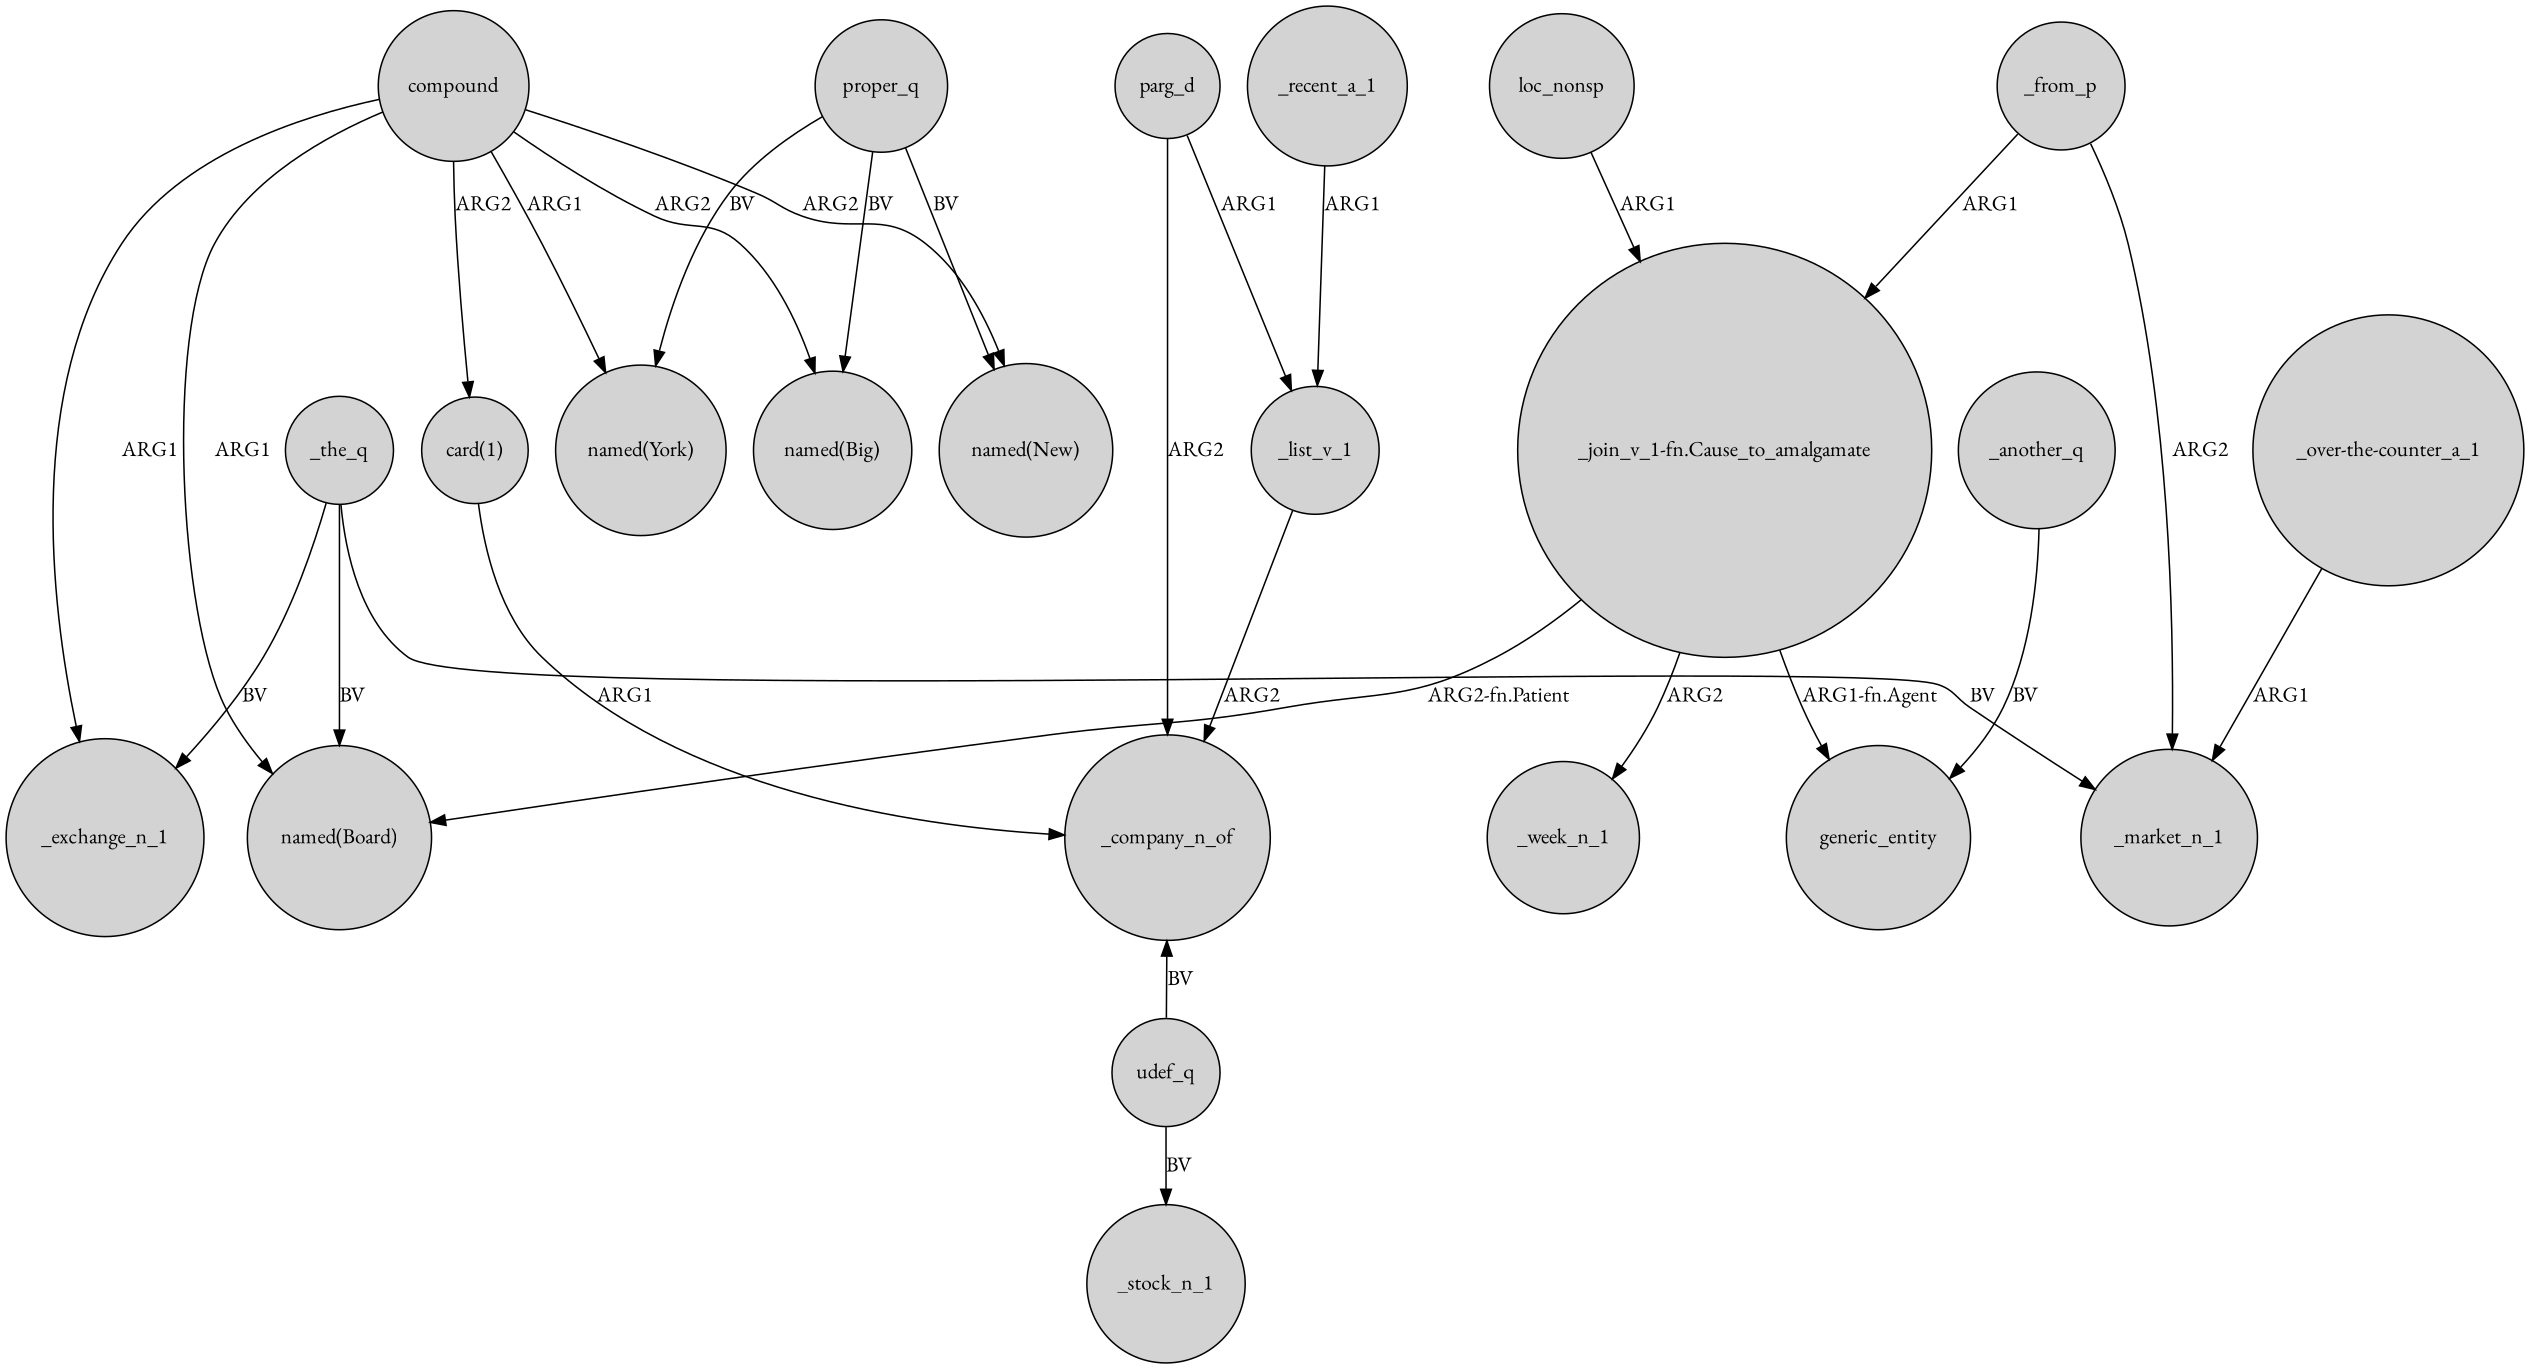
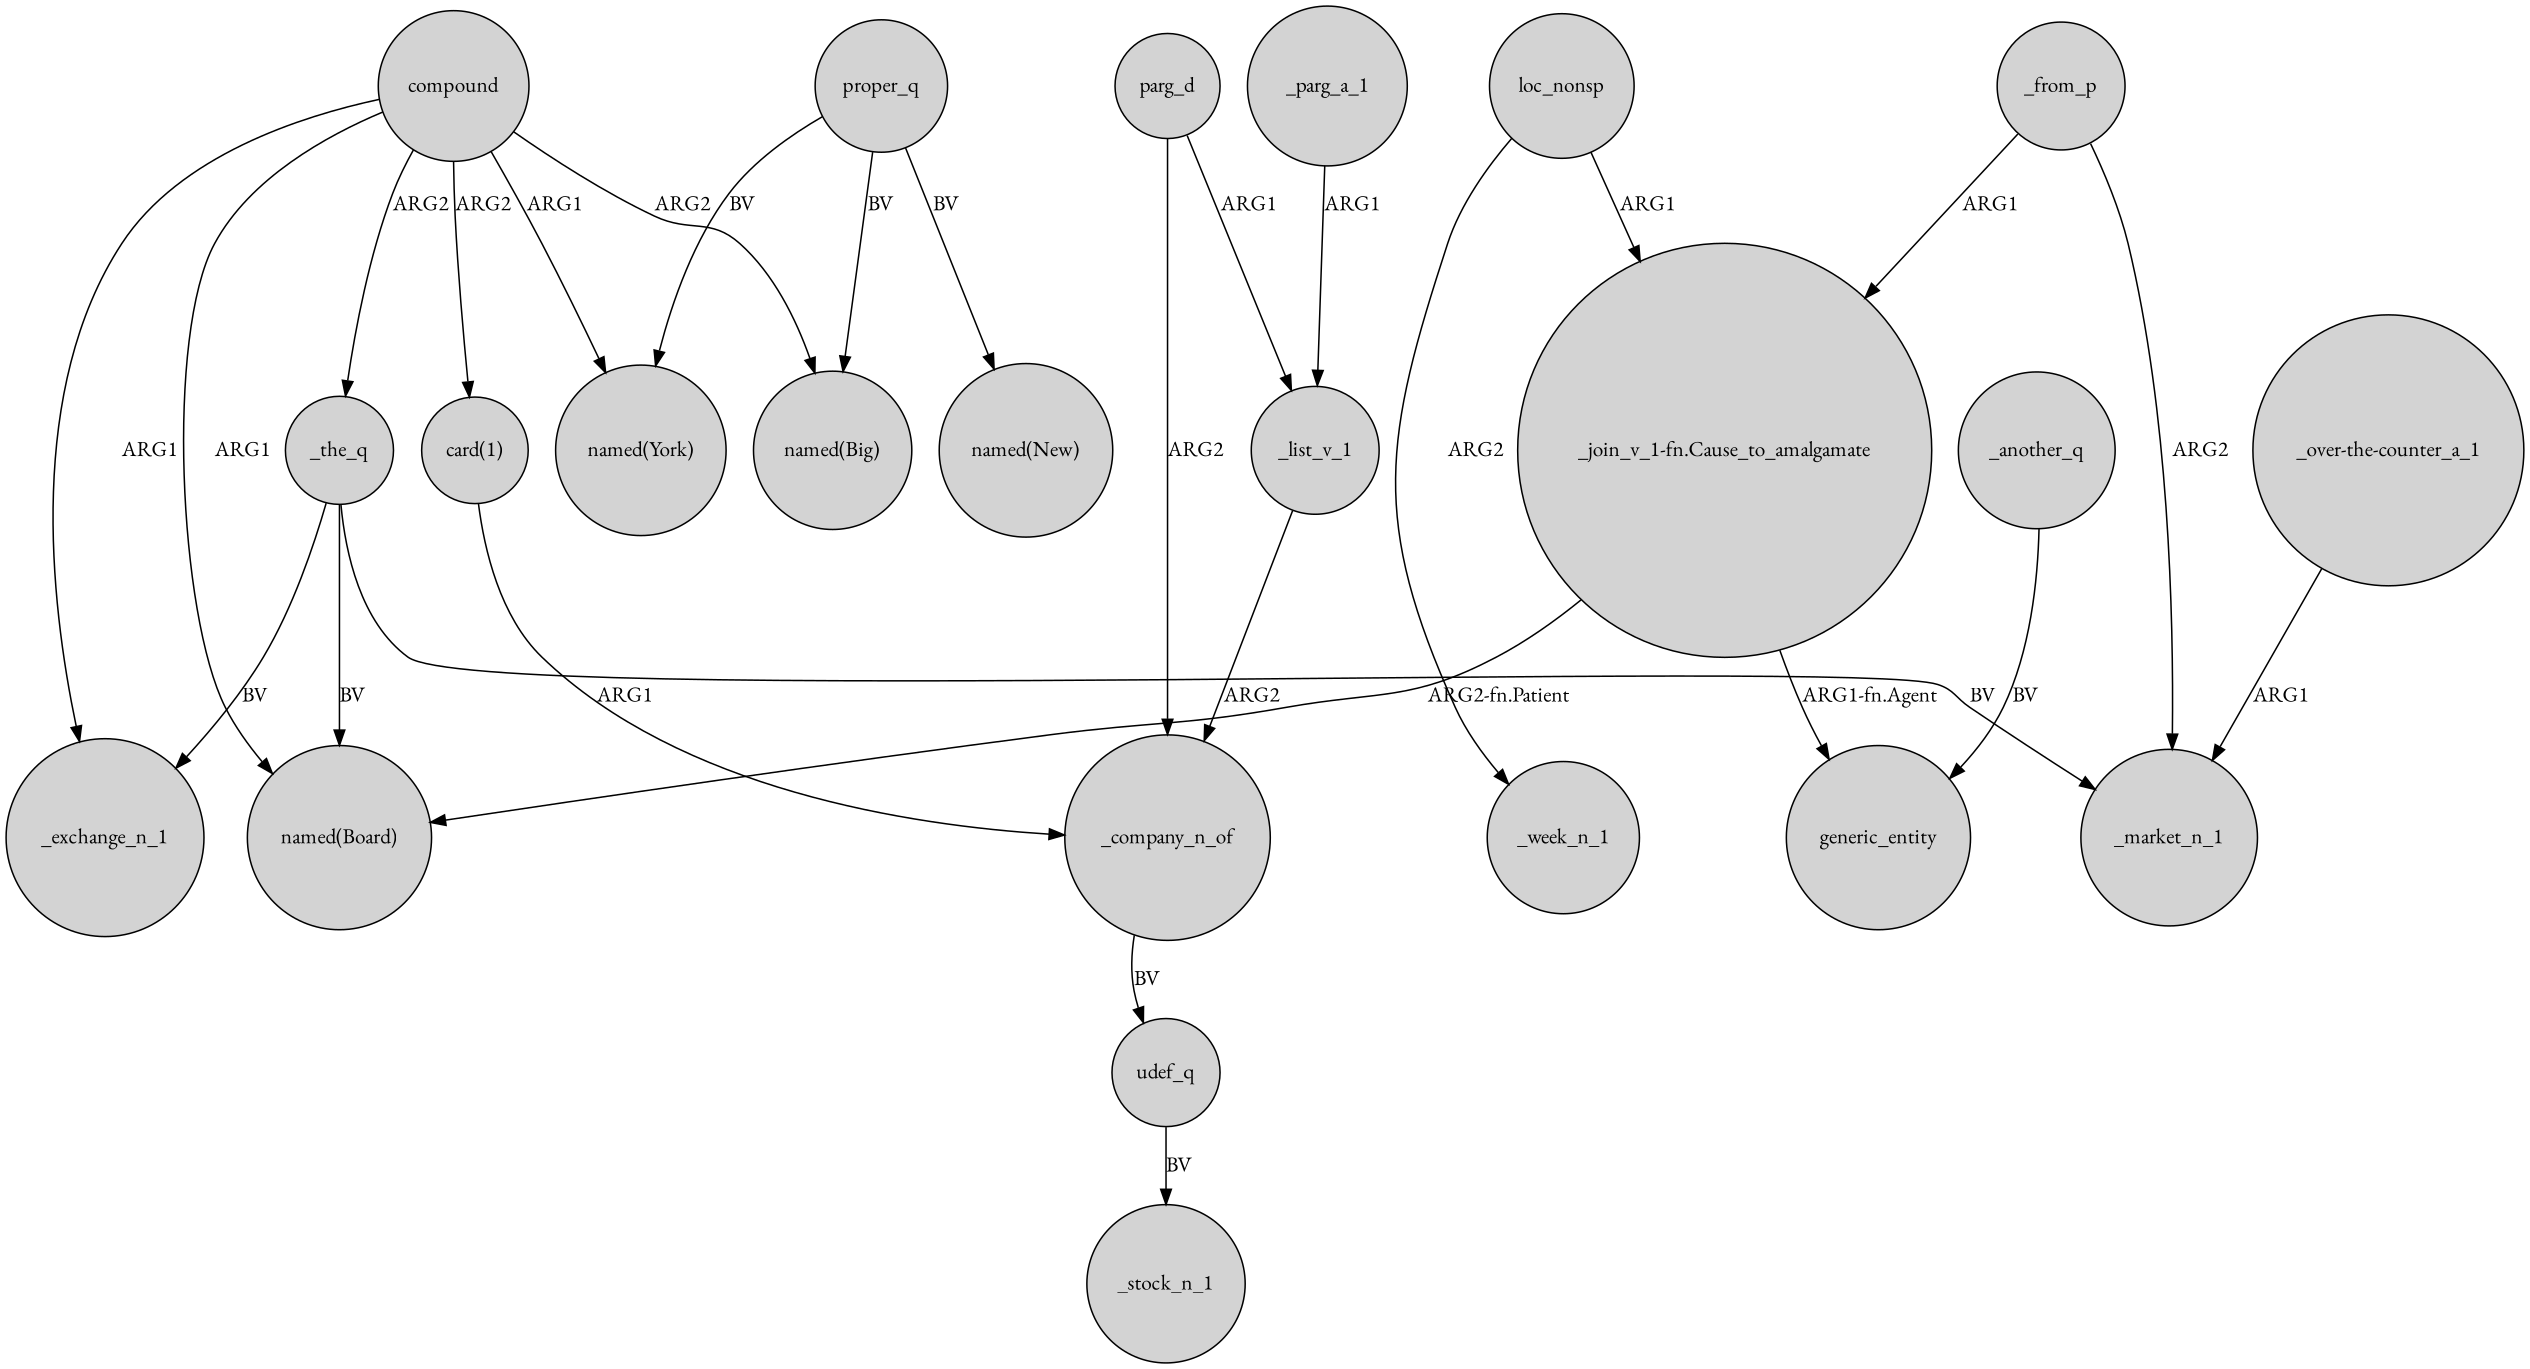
node "_recent_a_1": label "_recent_a_1" -> "_parg_a_1"
edge "compound" -> "named(New)": now "compound" -> "_the_q"
edge "_join_v_1-fn.Cause_to_amalgamate" -> "_week_n_1": now "loc_nonsp" -> "_week_n_1"
edge "udef_q" -> "_company_n_of": reversed
